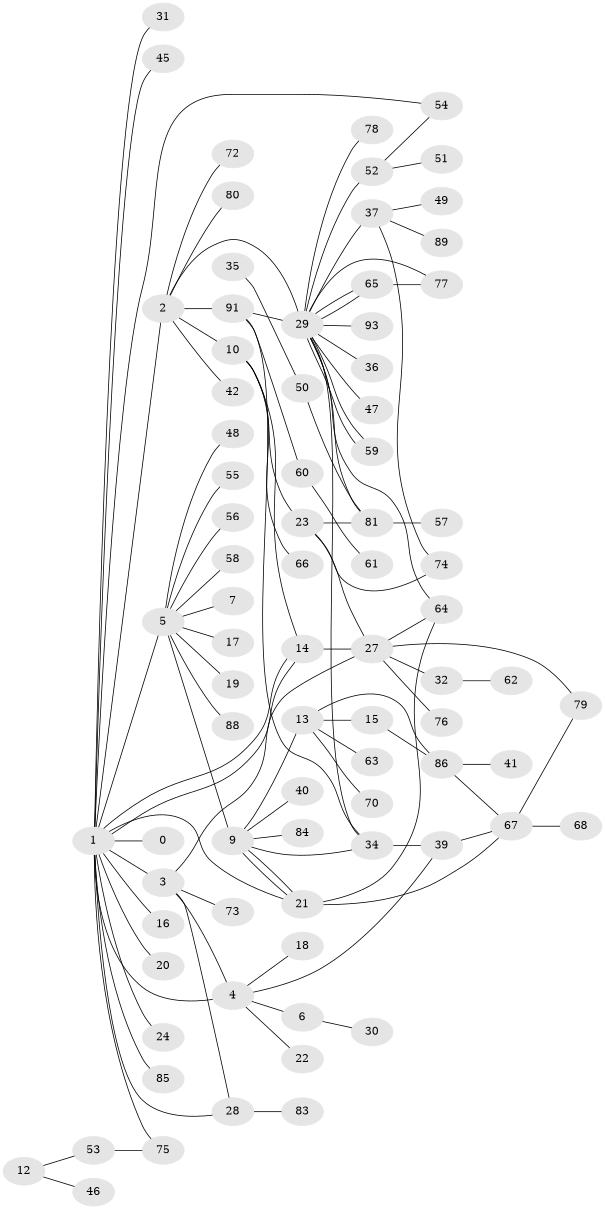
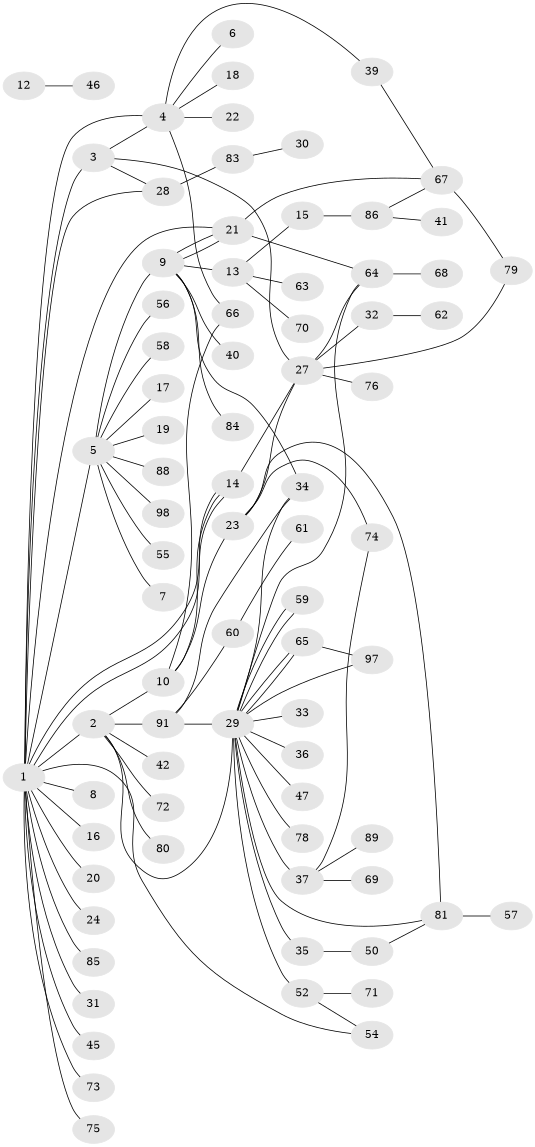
node "51": label "51" -> "71"
node "49": label "49" -> "69"
edge "4" -- "66": added
node "77": label "77" -> "97"
node "93": label "93" -> "33"
node "48": label "48" -> "98"
edge "13" -- "86": removed
edge "67" -- "68": now "64" -- "68"
node "0": label "0" -> "8"
edge "34" -- "39": removed
edge "29" -- "35": added
edge "3" -- "73": now "1" -- "73"
edge "6" -- "30": now "83" -- "30"
node "53": removed
